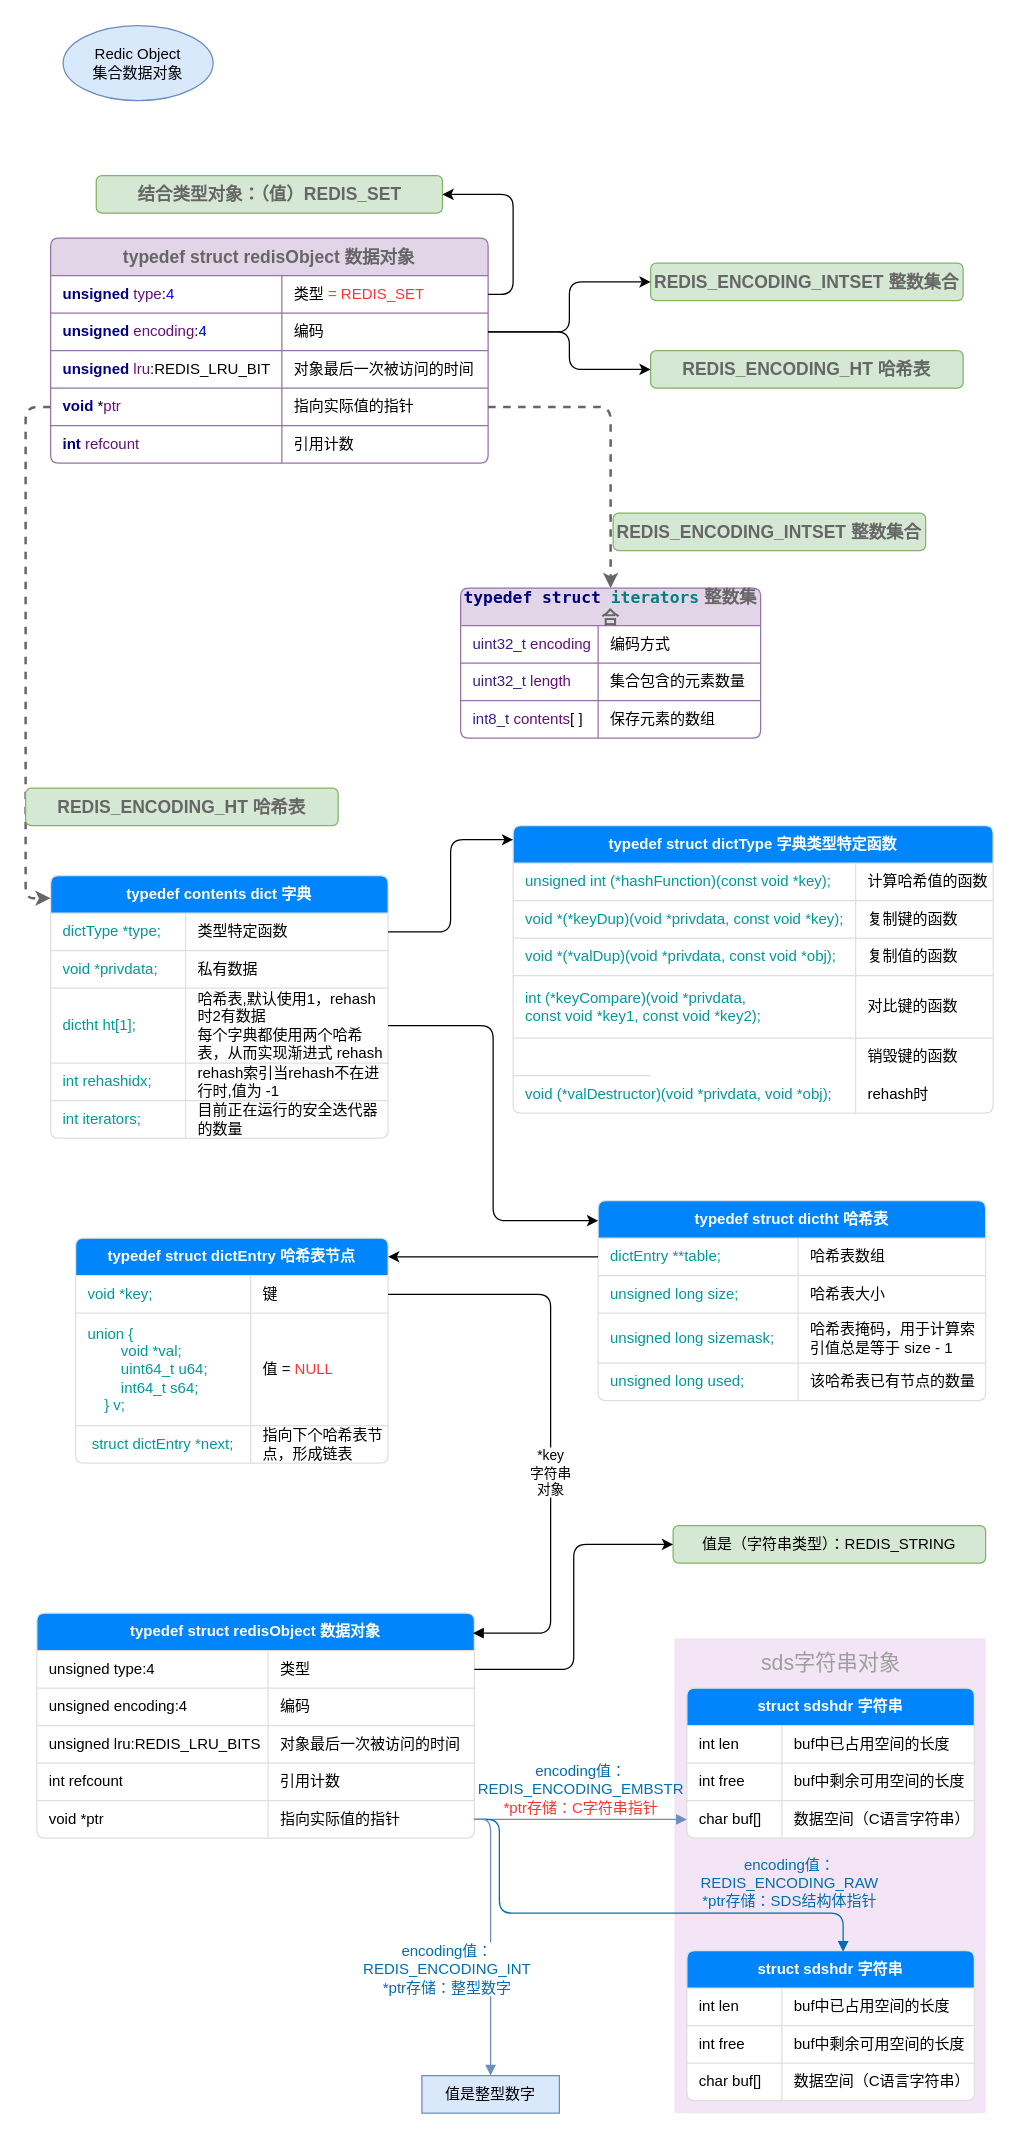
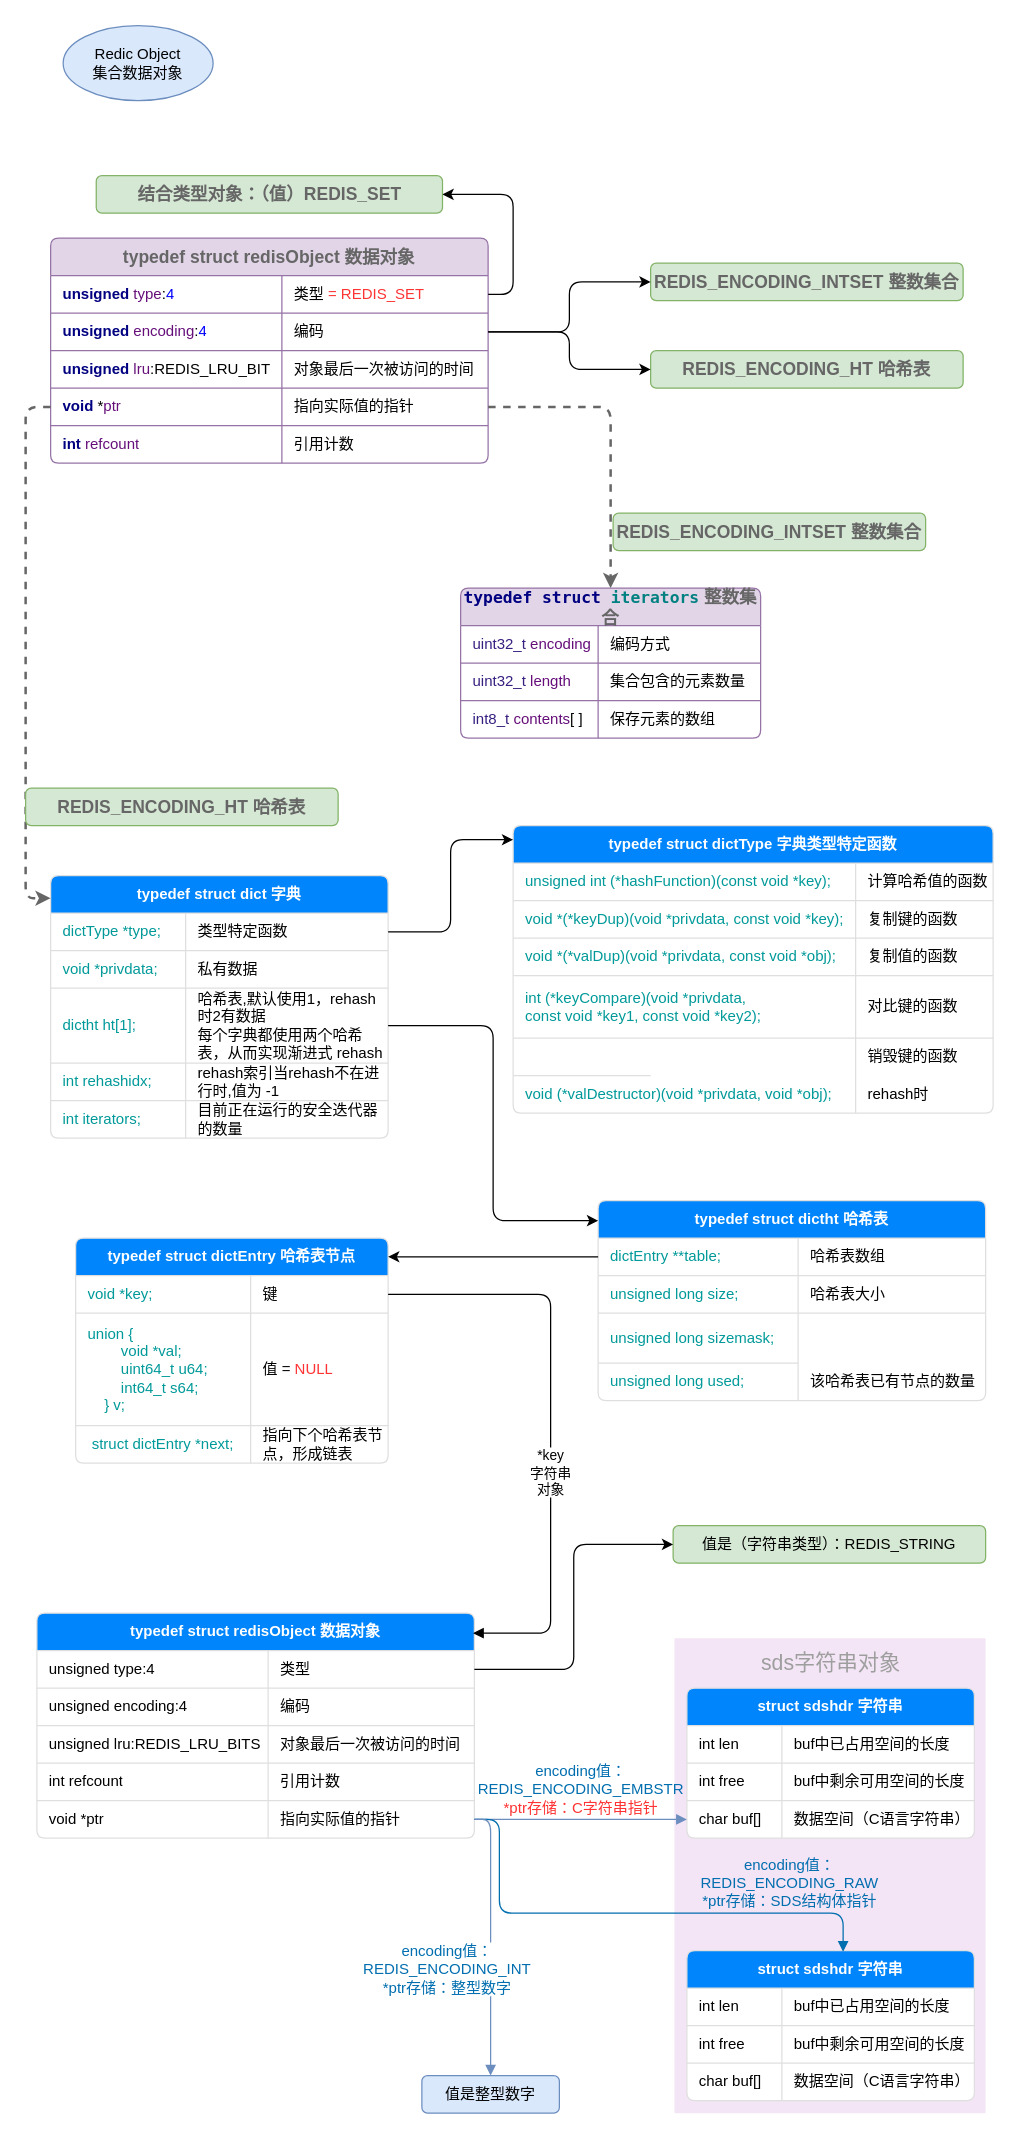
node "typedef contents dict 字典": label "typedef contents dict 字典" -> "typedef struct dict 字典"
node "哈希表掩码，用于计算索引值总是等于 size - 1": removed
node "值是整型数字": shape rectangle -> rounded rectangle
